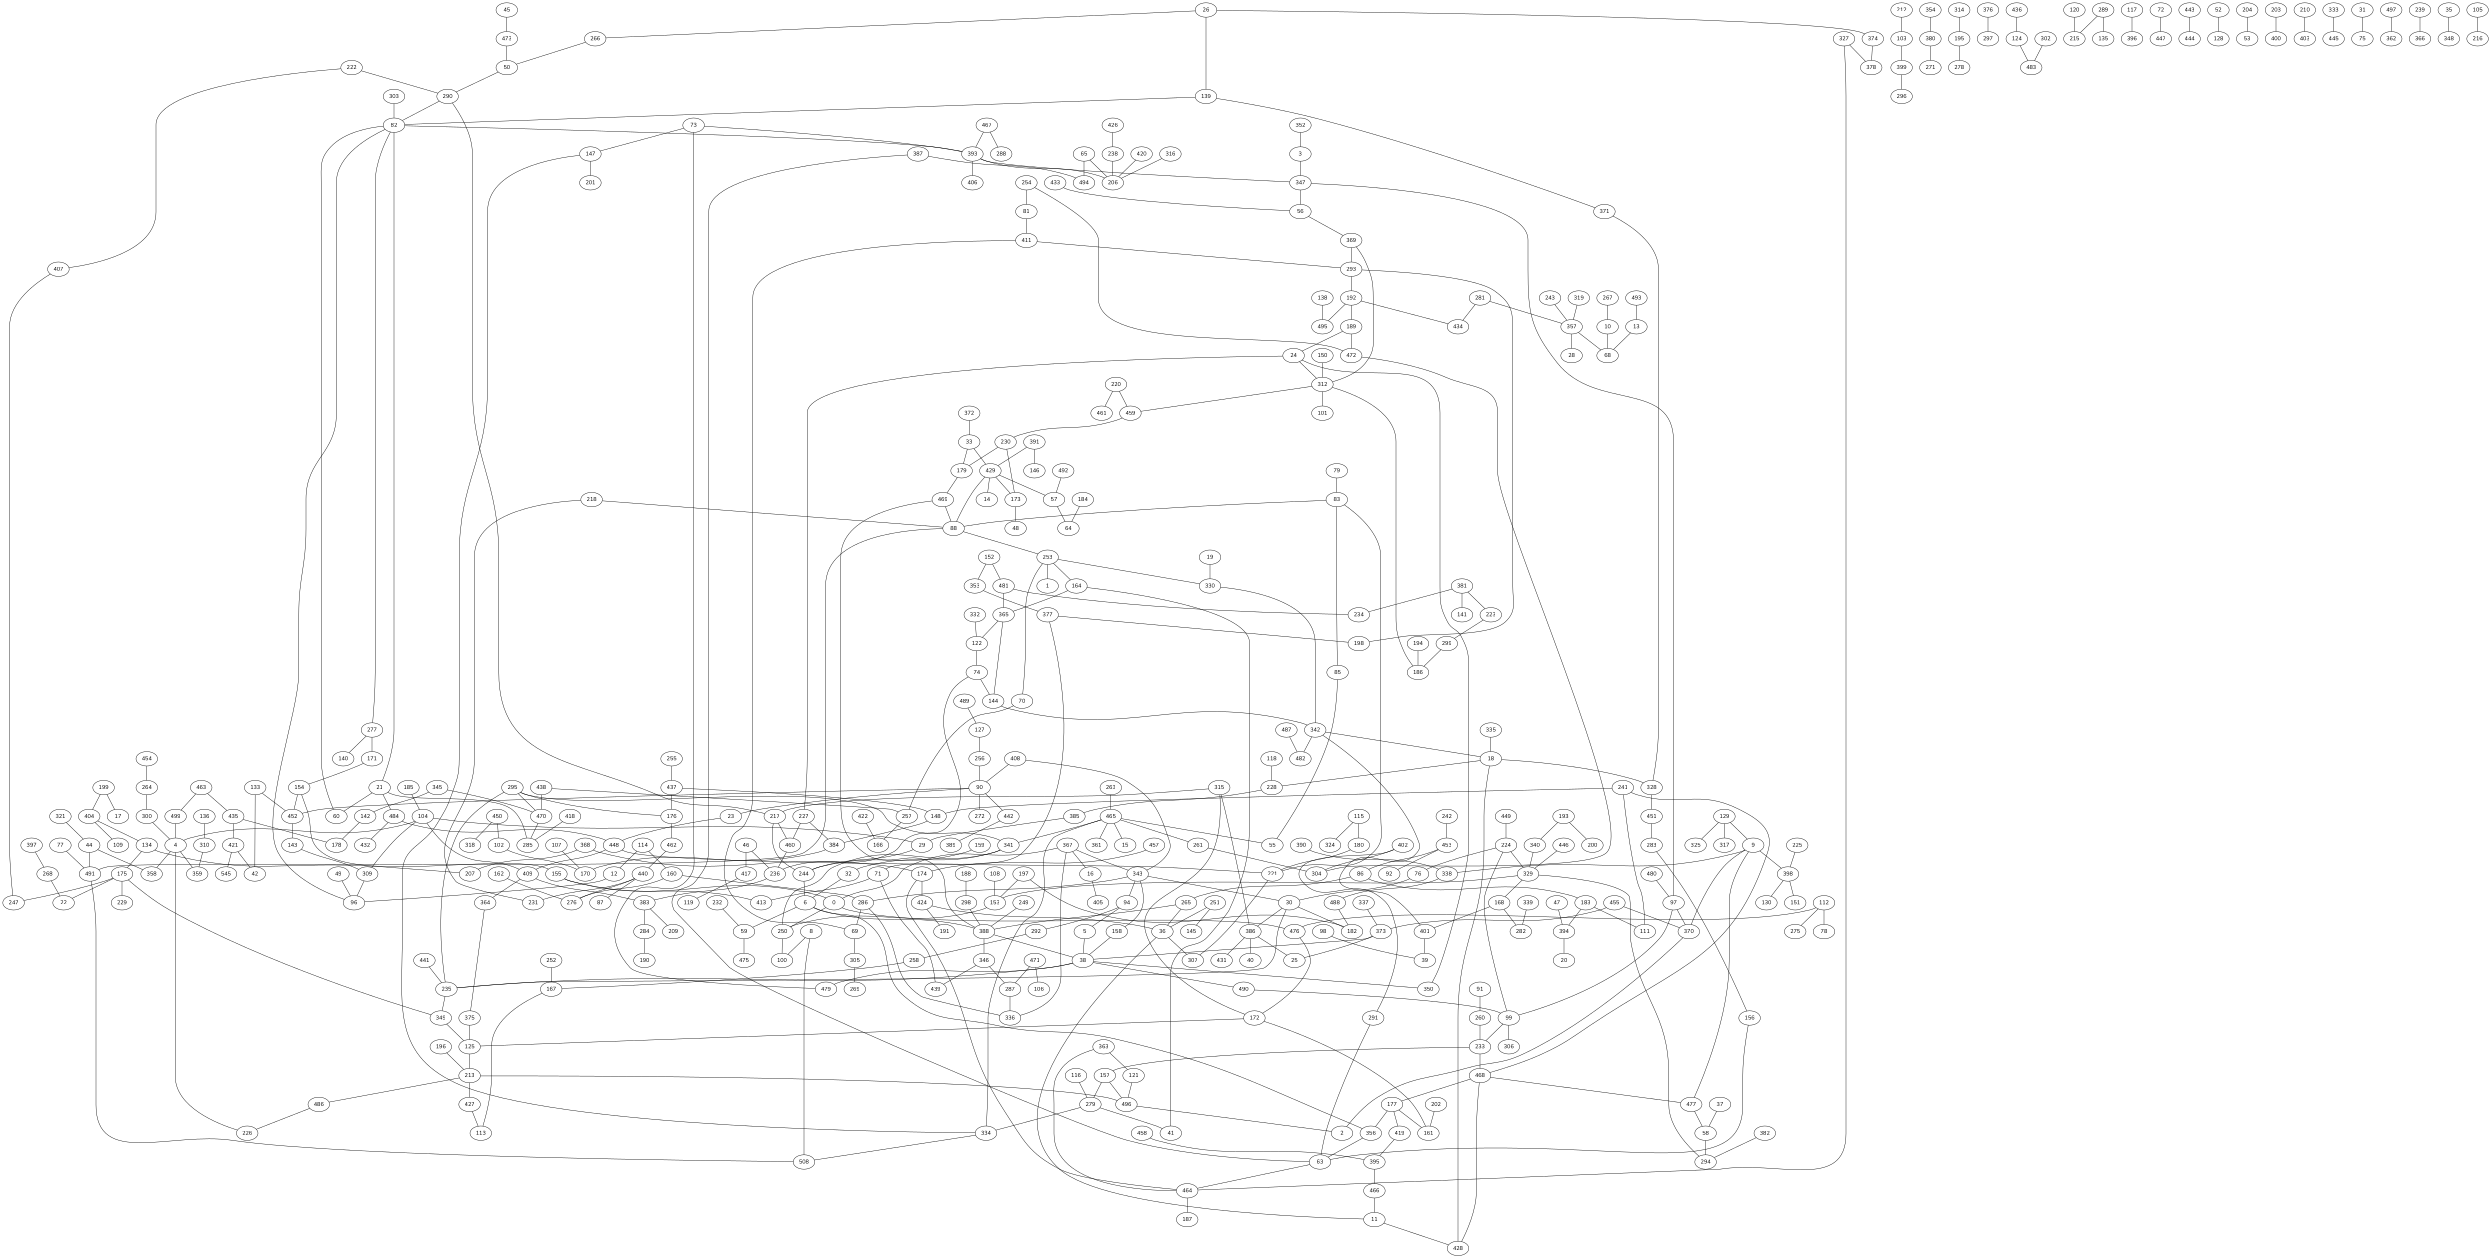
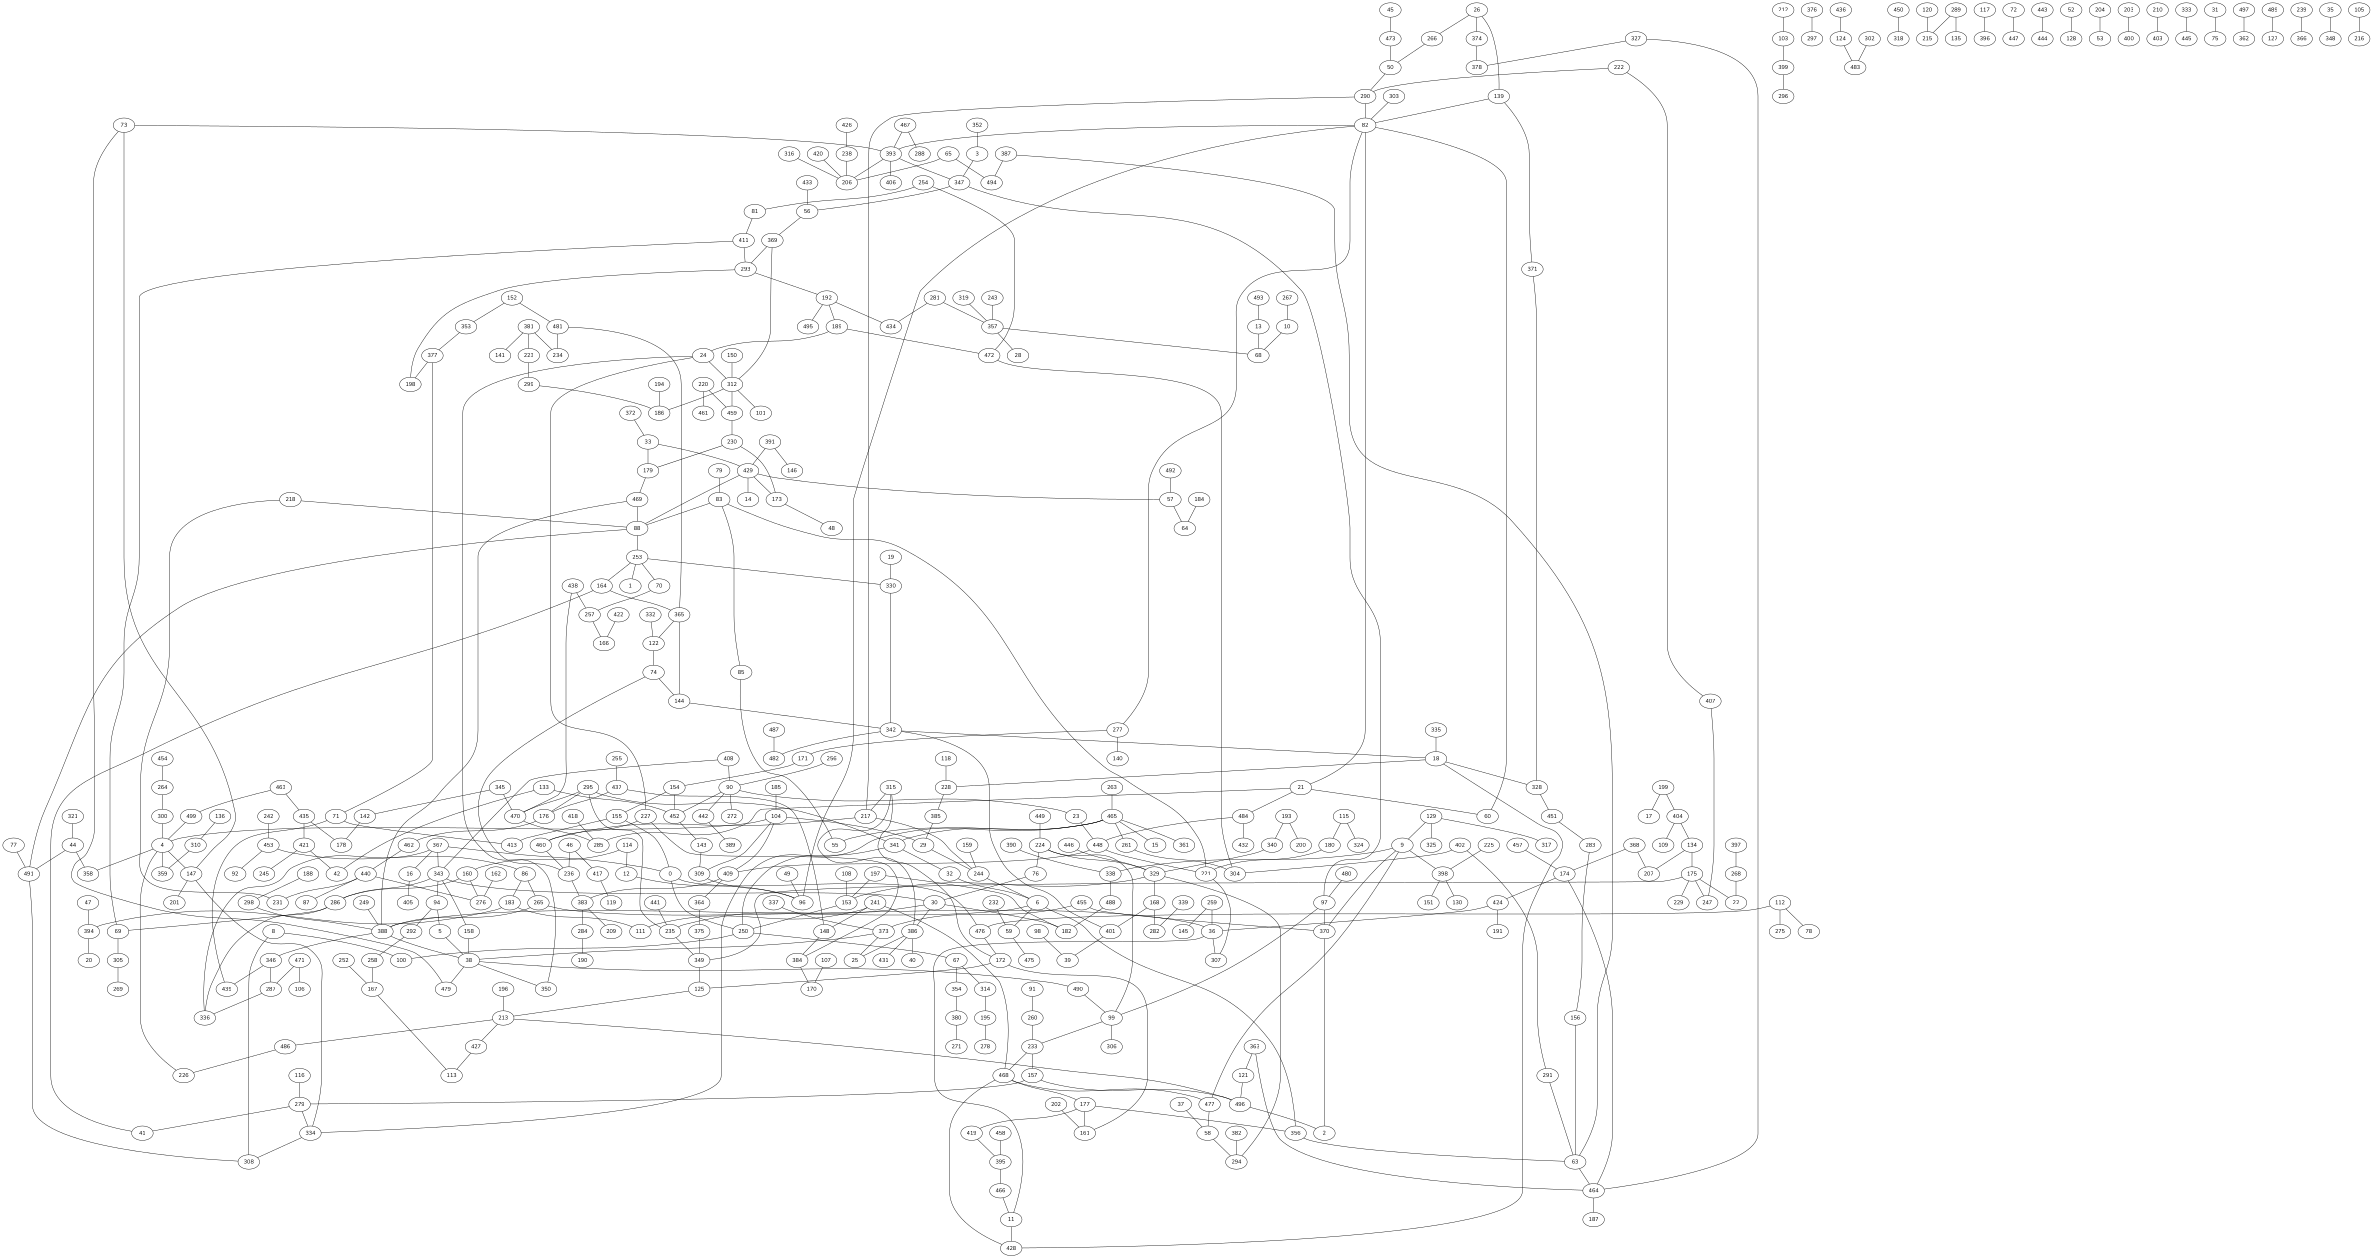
node "138": removed
edge "127" -- "256": removed
node "102": removed
edge "4" -- "147": added
node "545": label "545" -> "245"
node "251": label "251" -> "259"
node "67": added
edge "38" -- "235": removed
edge "375" -- "125": now "375" -- "349"
node "508": label "508" -> "308"
